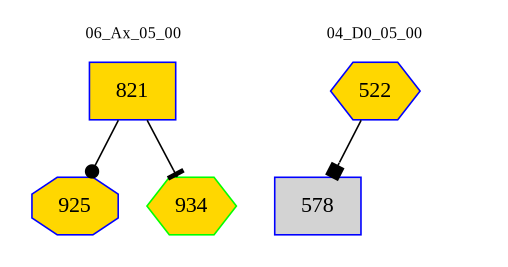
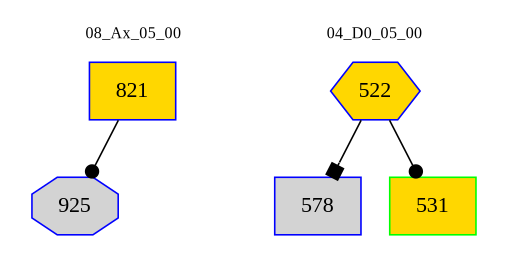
cluster "06_Ax_05_00": label "06_Ax_05_00" -> "08_Ax_05_00"
node "925": fillcolor gold -> lightgrey
node "934": removed
node "531": added
